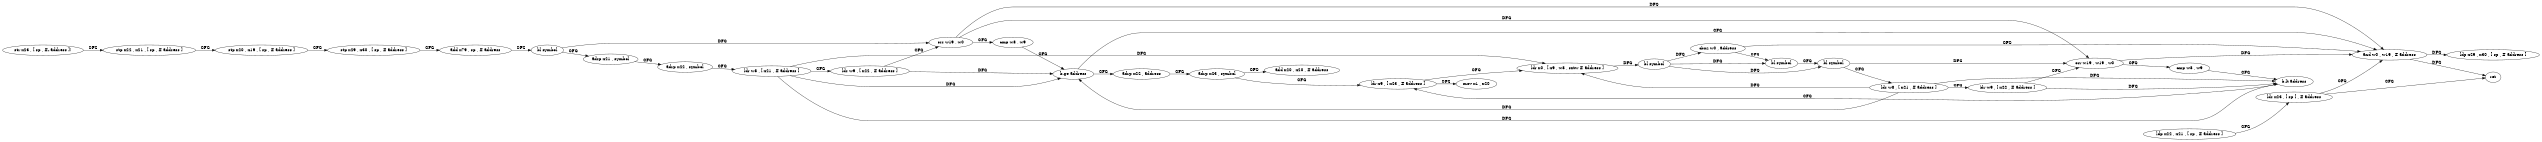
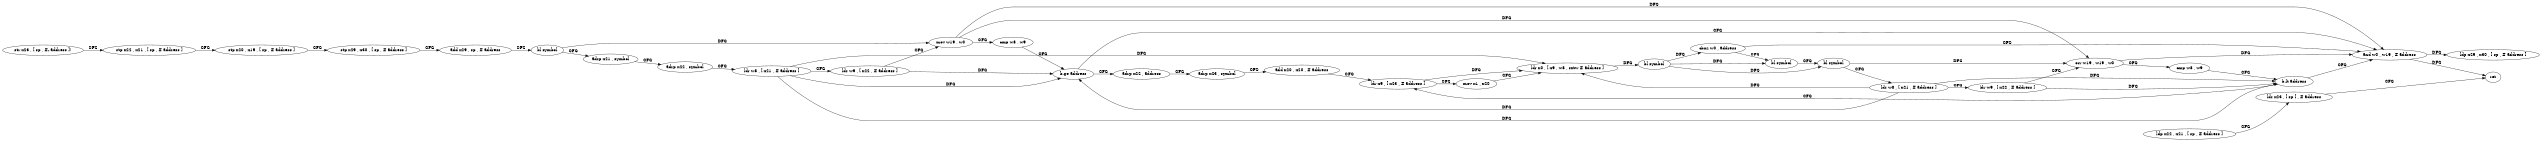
node "orr w19 , w0": label "orr w19 , w0" -> "mov w19 , w0"
node "add x79 , sp , # address": label "add x79 , sp , # address" -> "add x29 , sp , # address"
edge "ldr x9 , [ x23 , # address ]" -> "ldr x0 , [ x9 , w8 , sxtw # address ]": label "CFG" -> "DFG"
edge "mov x1 , x20" -> "ldr x0 , [ x9 , w8 , sxtw # address ]": added, label "CFG"
edge "ldr x23 , [ sp ] , # address" -> "and w0 , w19 , # address": now "b.lt address" -> "and w0 , w19 , # address"
edge "adrp x23 , symbol" -> "ldr x9 , [ x23 , # address ]": now "add x20 , x20 , # address" -> "ldr x9 , [ x23 , # address ]"
